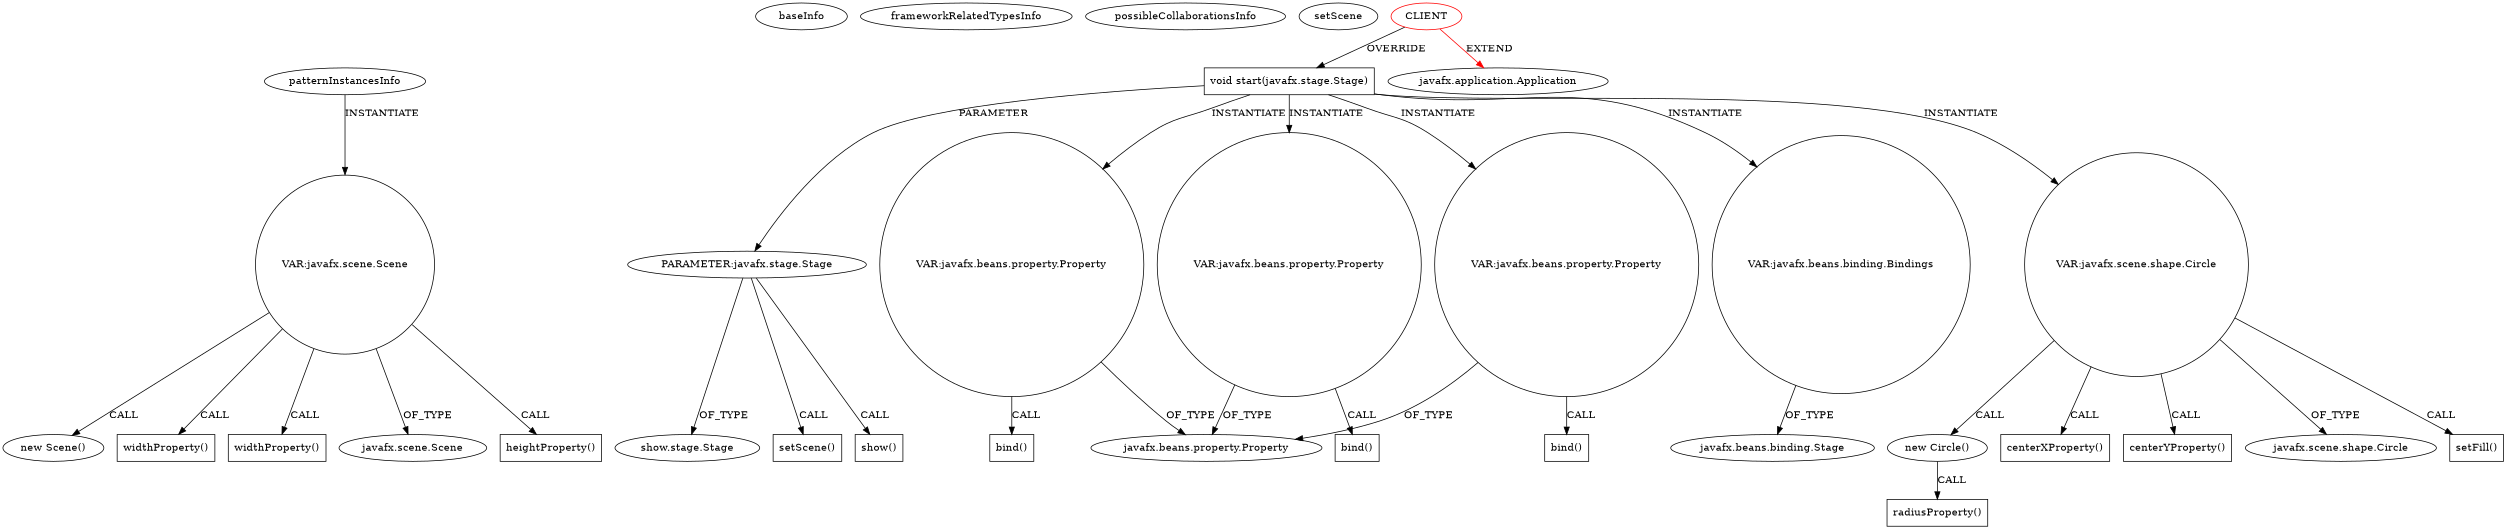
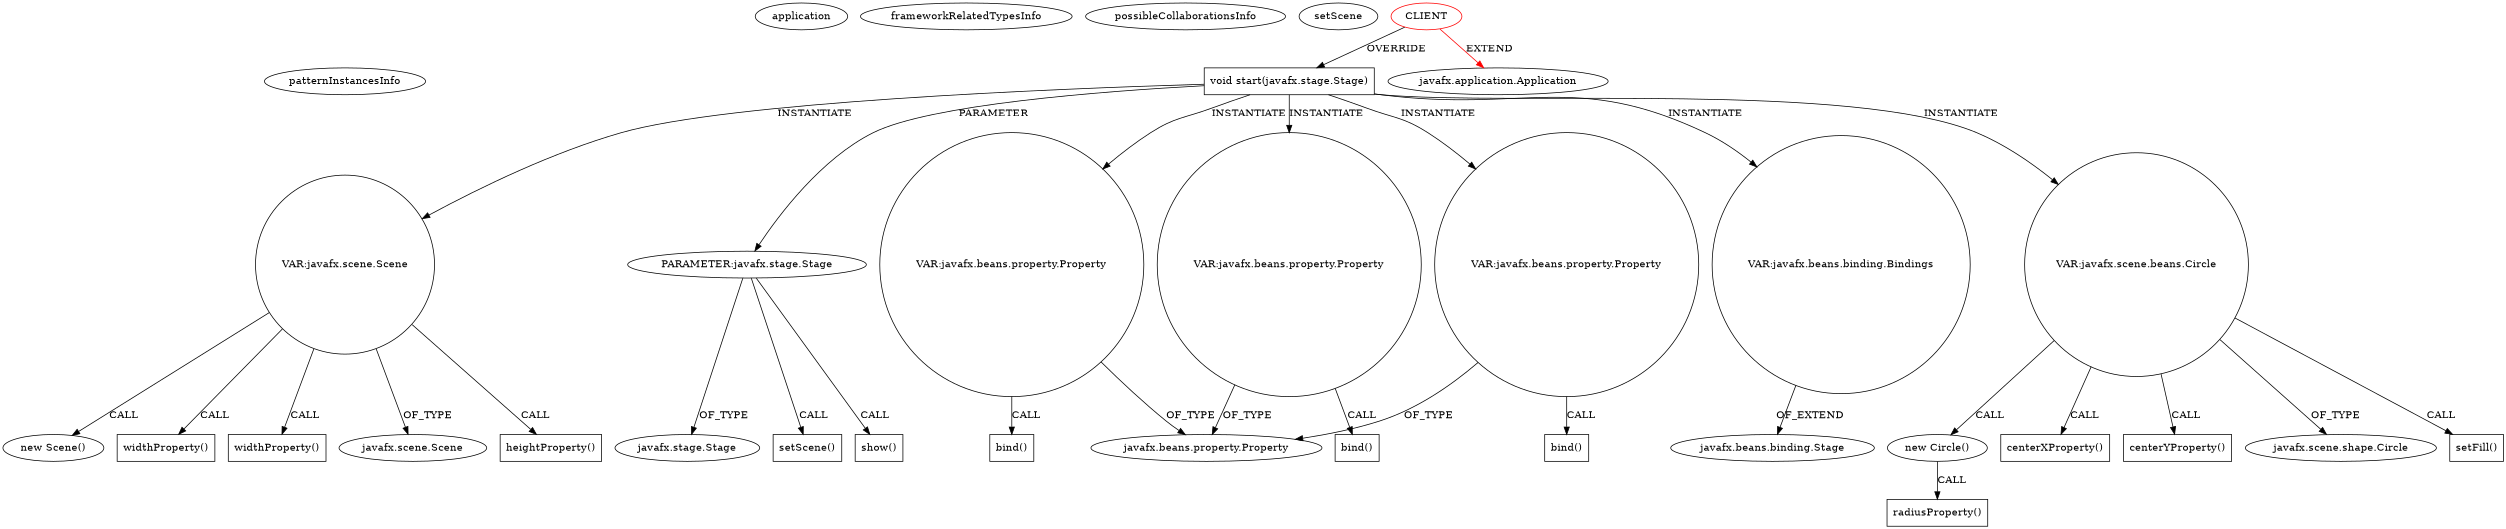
node "baseInfo": label "baseInfo" -> "application"
edge "patternInstancesInfo" -> "VAR:javafx.scene.Scene": now "void start(javafx.stage.Stage)" -> "VAR:javafx.scene.Scene"
node "VAR:javafx.scene.shape.Circle": label "VAR:javafx.scene.shape.Circle" -> "VAR:javafx.scene.beans.Circle"
edge "VAR:javafx.beans.binding.Bindings" -> "javafx.beans.binding.Stage": label "OF_TYPE" -> "OF_EXTEND"
node "show.stage.Stage": label "show.stage.Stage" -> "javafx.stage.Stage"
